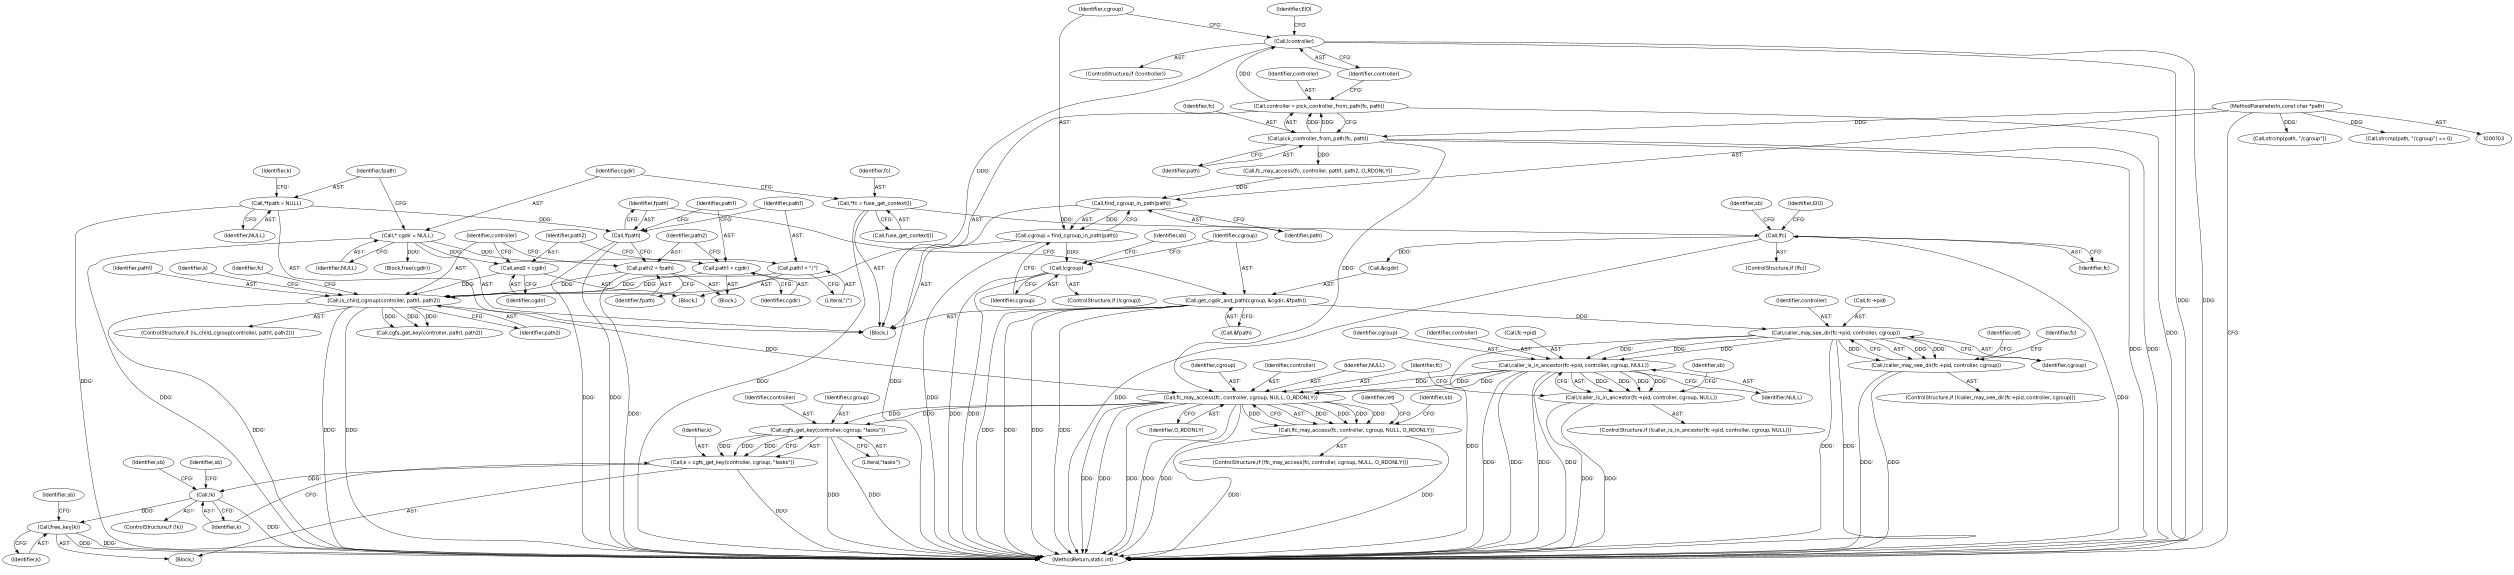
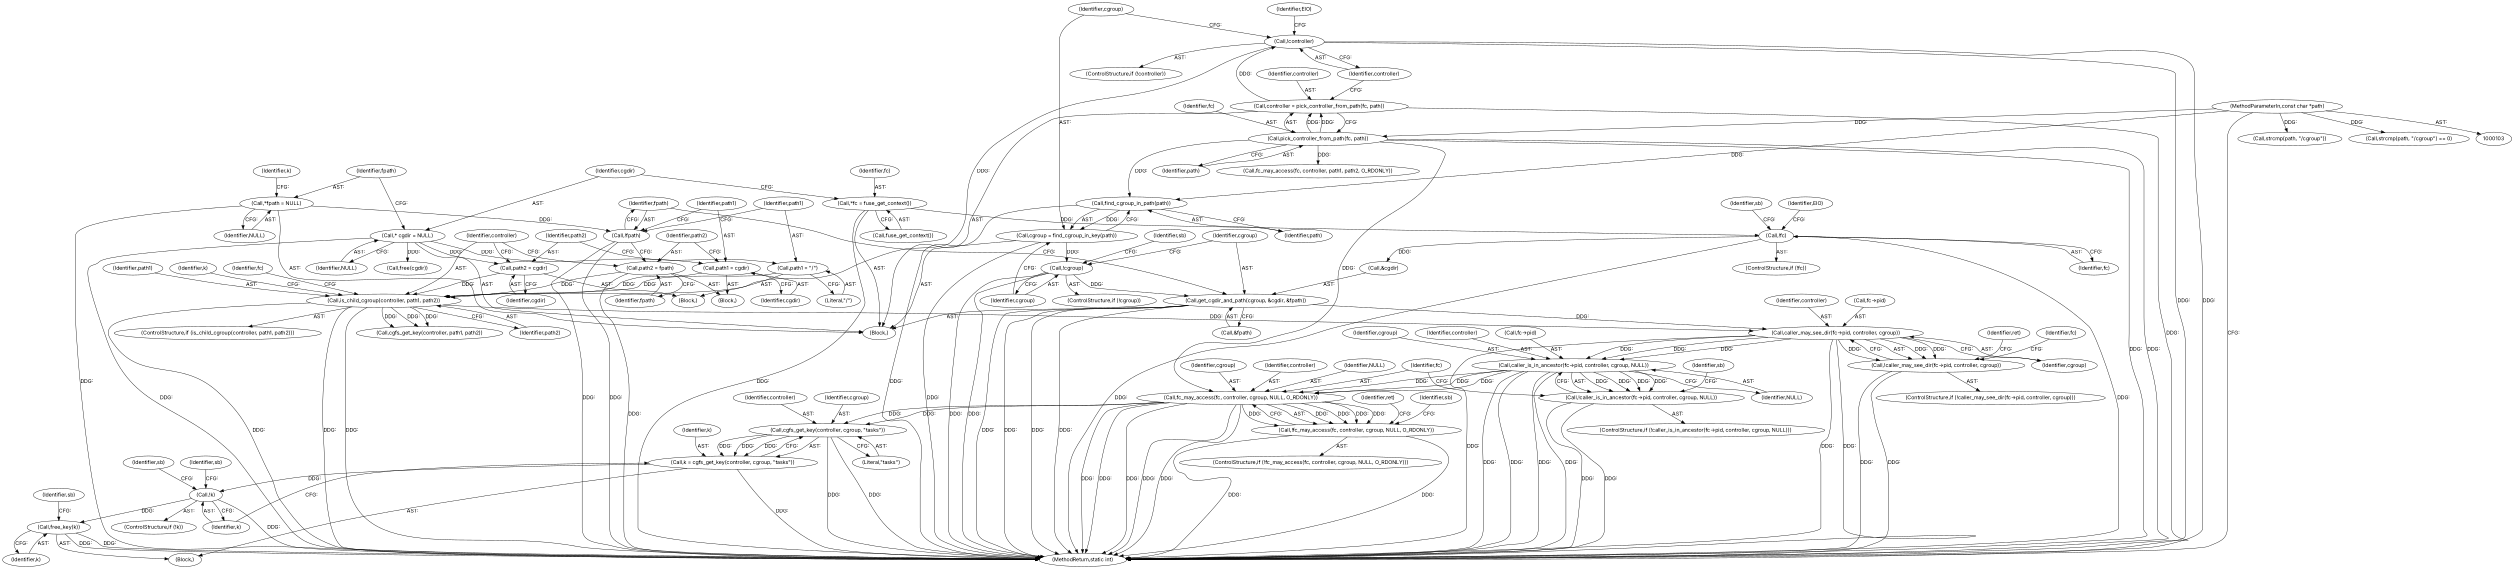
edge "(MethodParameterIn,const char *path)" -> "(Call,find_cgroup_in_path(path))": label "AST: " -> "DDG: "
edge "(Call,fc_may_access(fc, controller, path1, path2, O_RDONLY))" -> "(Call,find_cgroup_in_path(path))": now "(Call,pick_controller_from_path(fc, path))" -> "(Call,find_cgroup_in_path(path))"
node "(Call,cgroup = find_cgroup_in_path(path))": label "(Call,cgroup = find_cgroup_in_path(path))" -> "(Call,cgroup = find_cgroup_in_key(path))"
node "(Block,free(cgdir))": label "(Block,free(cgdir))" -> "(Call,free(cgdir))"
node "(Call,and2 = cgdir)": label "(Call,and2 = cgdir)" -> "(Call,path2 = cgdir)"
edge "(Call,!cgroup)" -> "(Call,get_cgdir_and_path(cgroup, &cgdir, &fpath))": added, label "DDG:"
edge "(Call,is_child_cgroup(controller, path1, path2))" -> "(Call,fc_may_access(fc, controller, cgroup, NULL, O_RDONLY))": now "(Call,is_child_cgroup(controller, path1, path2))" -> "(Call,caller_may_see_dir(fc->pid, controller, cgroup))"
node "(Identifier,O_RDONLY)": removed
